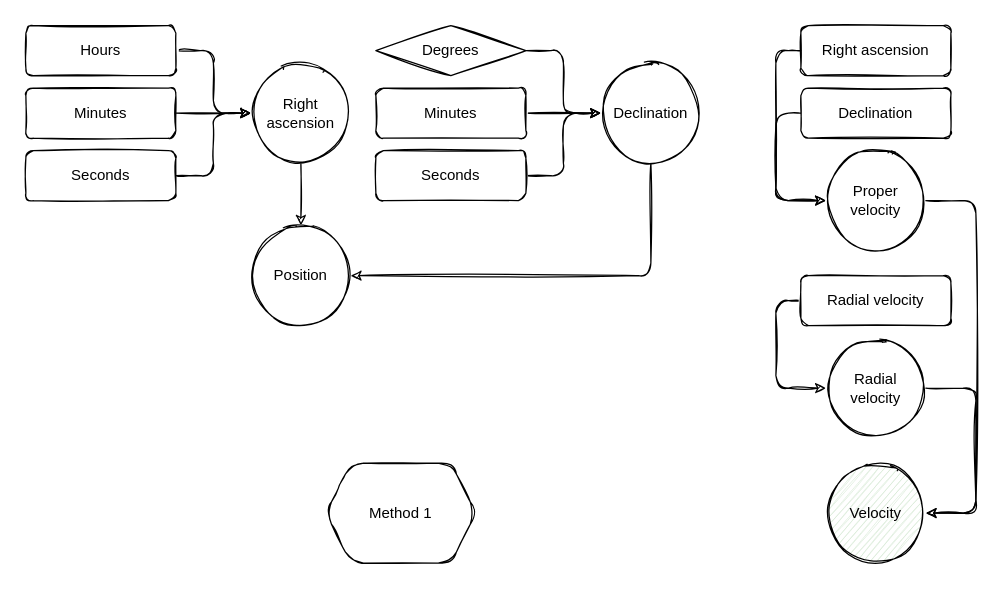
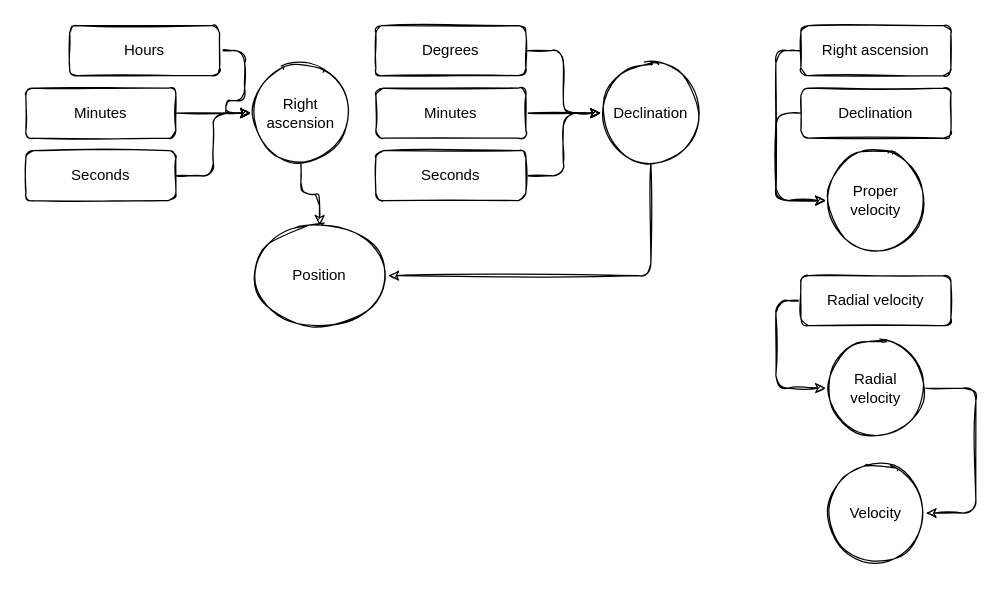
node "Hours": moved (101, 51) -> (144, 51)
node "Degrees": shape diamond -> rounded rectangle
node "Position": size 100x100 -> 138x100
edge "Proper velocity" -> "Velocity": removed
node "Method 1": removed
node "Velocity": fillcolor #d5e8d4 -> #ffffff
